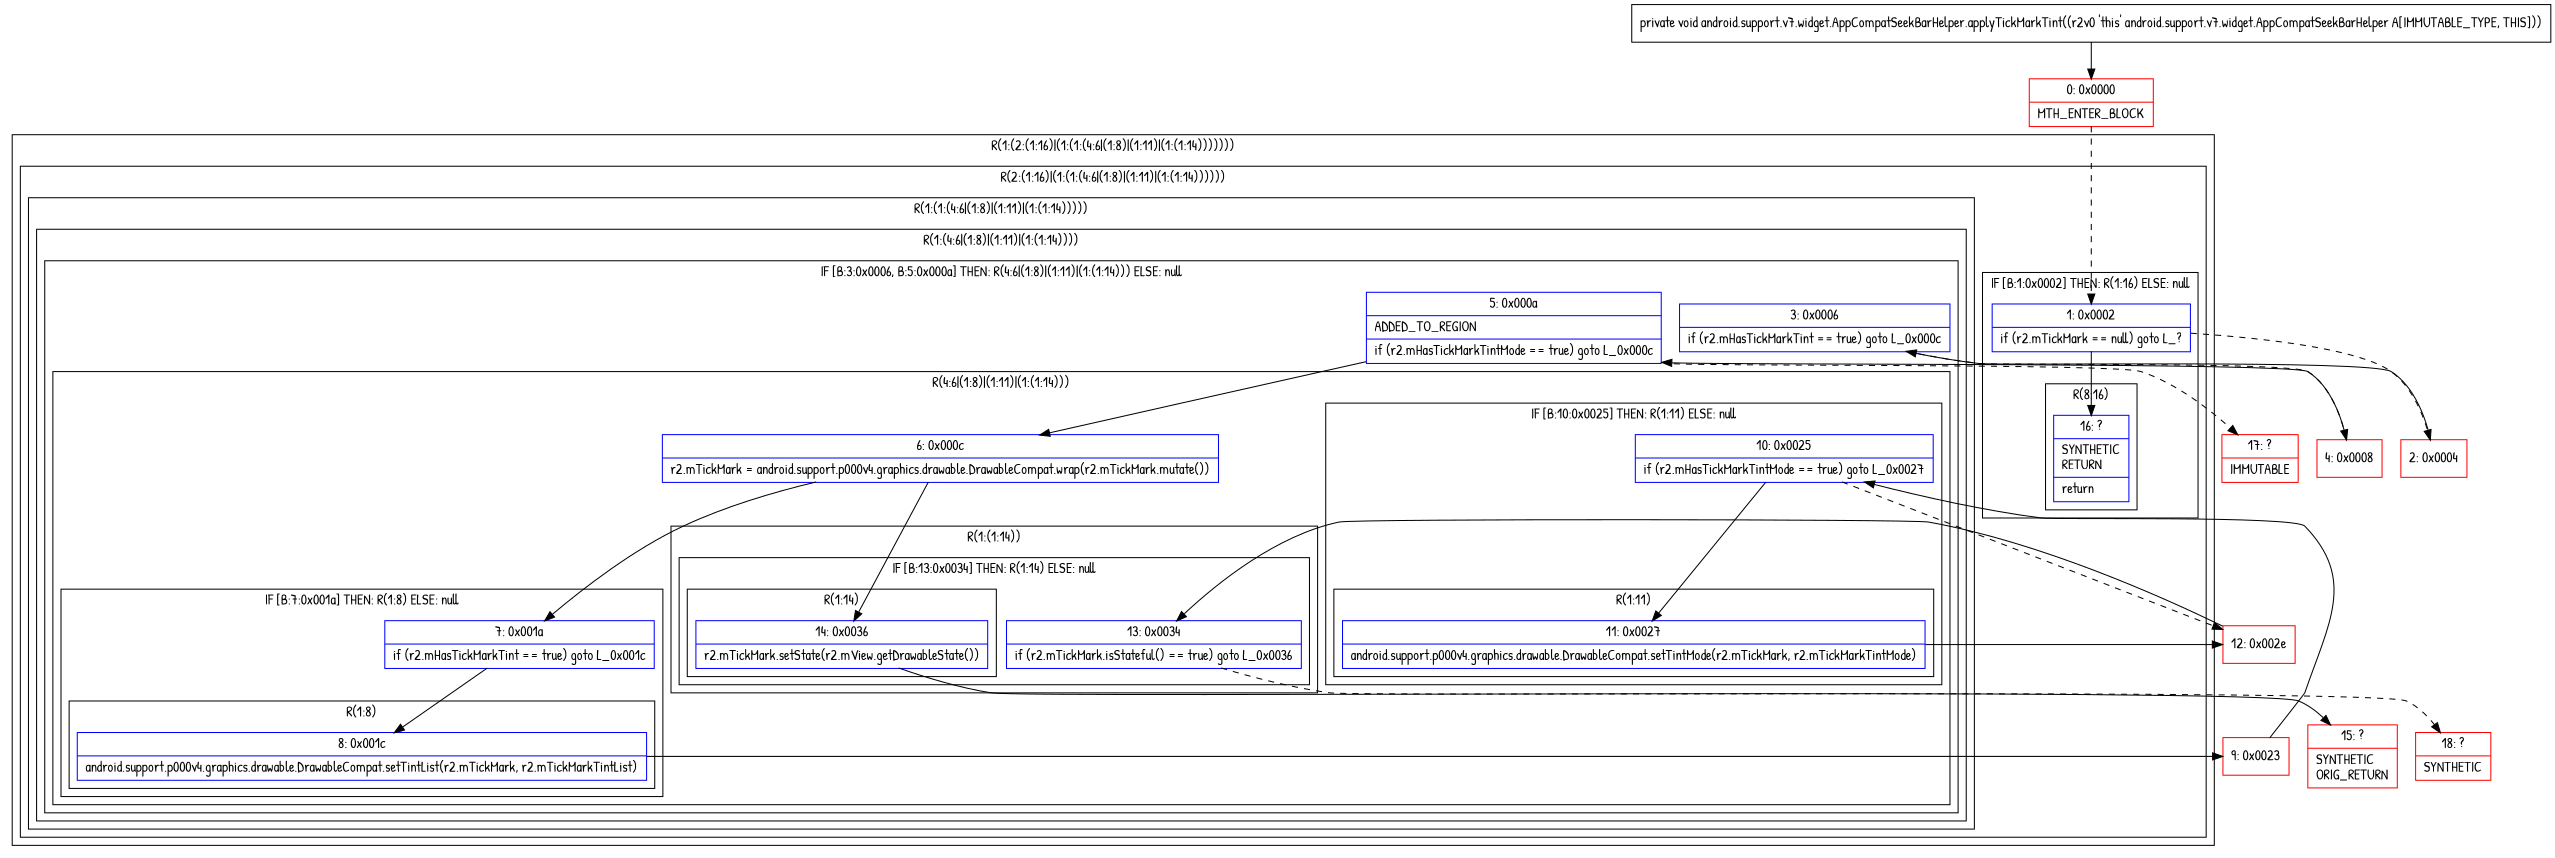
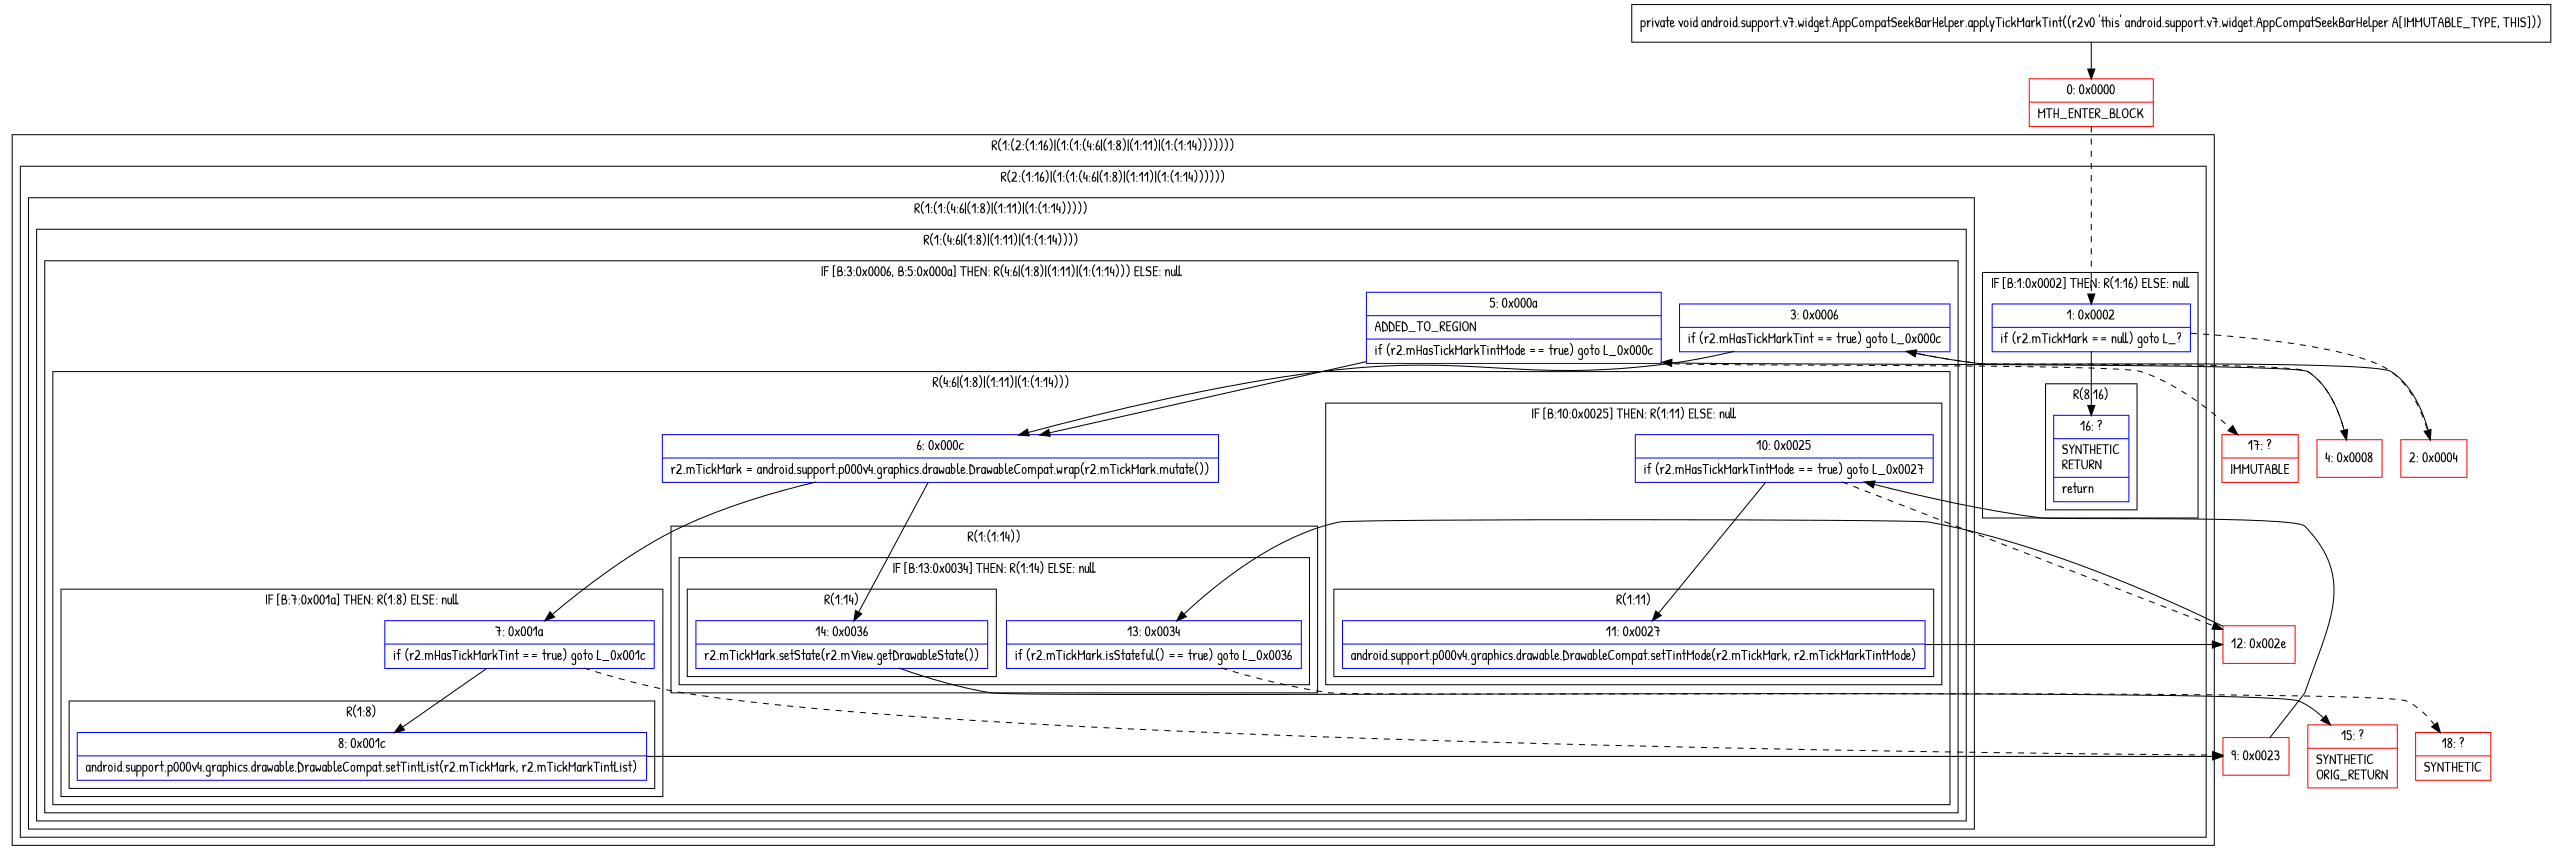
edge "3: 0x0006" -> "6: 0x000c": added
edge "7: 0x001a" -> "9: 0x0023": added
